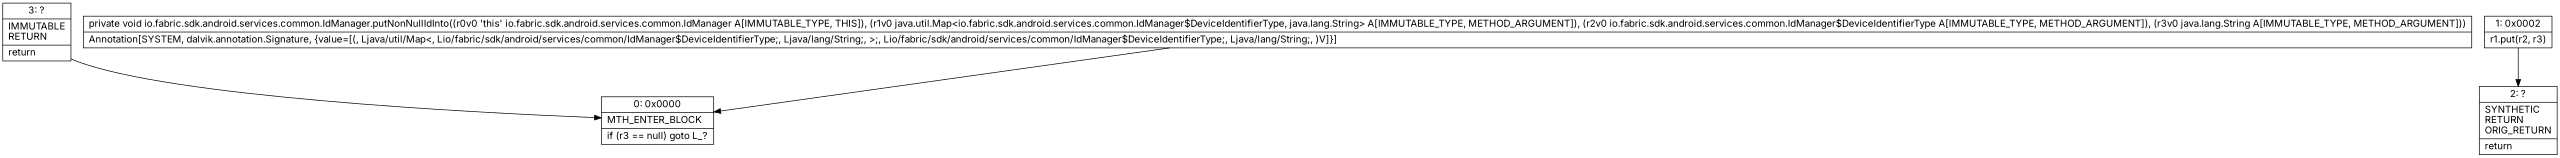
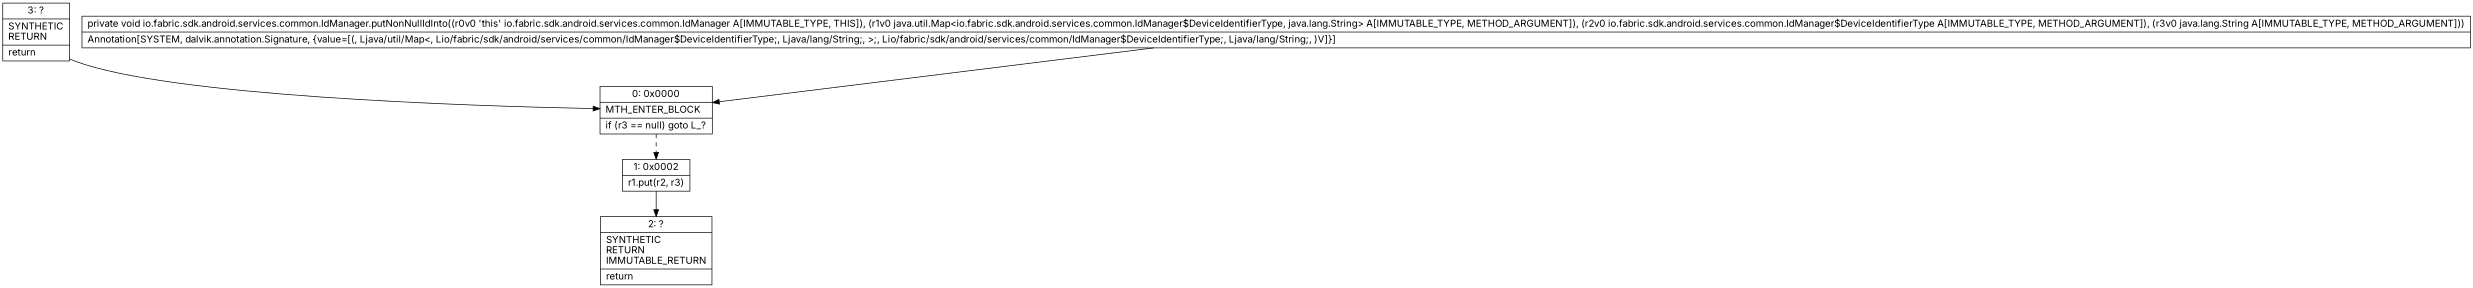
node "3: ?": text "IMMUTABLE" -> "SYNTHETIC"
node "2: ?": text "ORIG_RETURN" -> "IMMUTABLE_RETURN"
edge "0: 0x0000" -> "1: 0x0002": added
